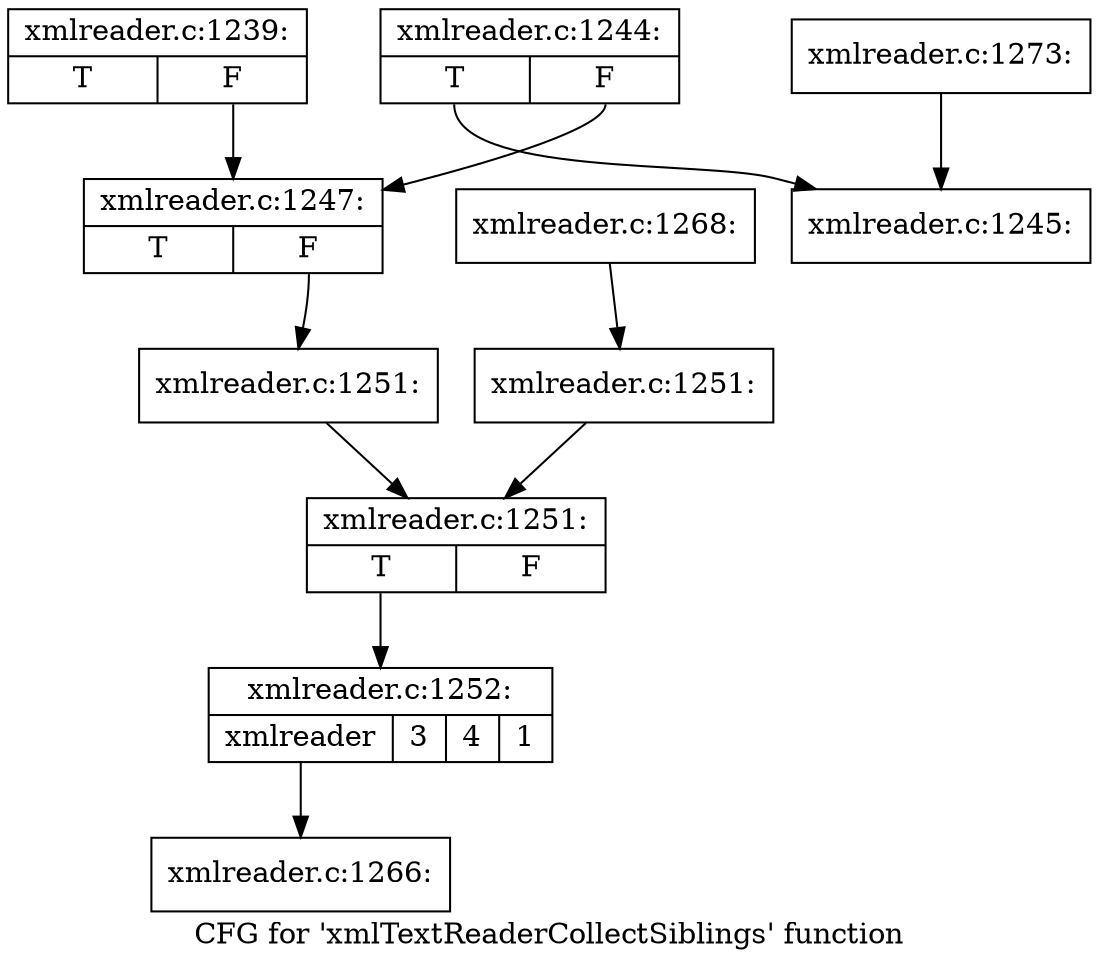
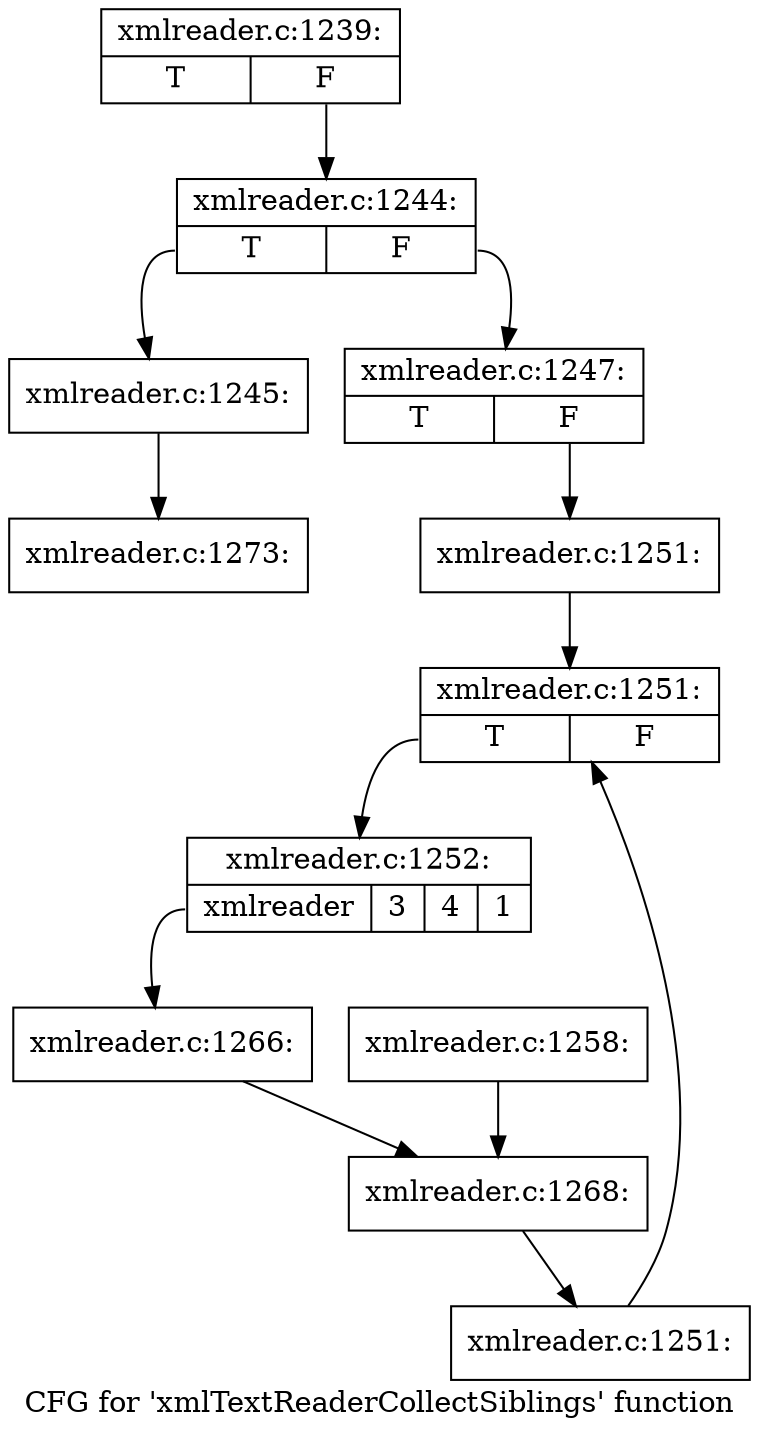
edge "xmlreader.c:1239:" -> "xmlreader.c:1247:": now "xmlreader.c:1239:" -> "xmlreader.c:1244:"
edge "xmlreader.c:1273:" -> "xmlreader.c:1245:": reversed
node "xmlreader.c:1258:": added
edge "xmlreader.c:1266:" -> "xmlreader.c:1268:": added
